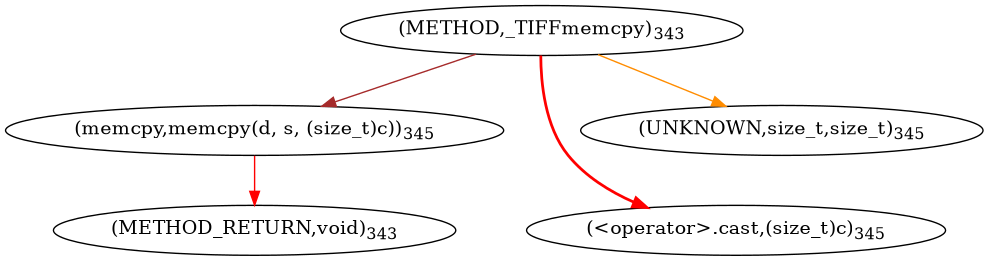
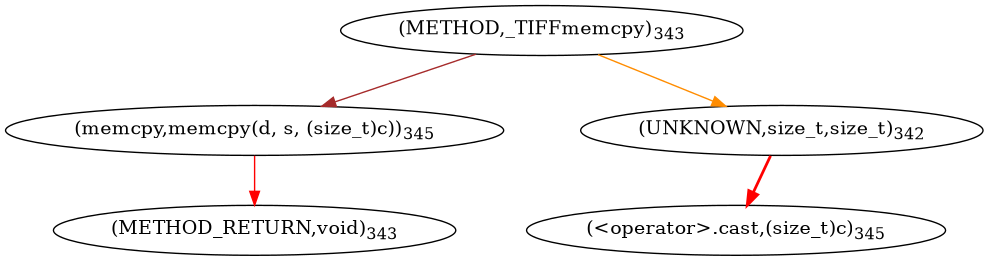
node "(UNKNOWN,size_t,size_t)": text "345" -> "342"
edge "(METHOD,_TIFFmemcpy)" -> "(<operator>.cast,(size_t)c)": now "(UNKNOWN,size_t,size_t)" -> "(<operator>.cast,(size_t)c)"
